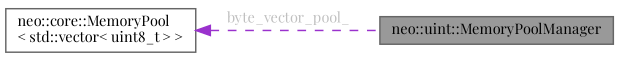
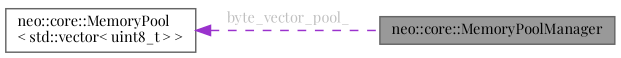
node "neo::uint::MemoryPoolManager": label "neo::uint::MemoryPoolManager" -> "neo::core::MemoryPoolManager"
